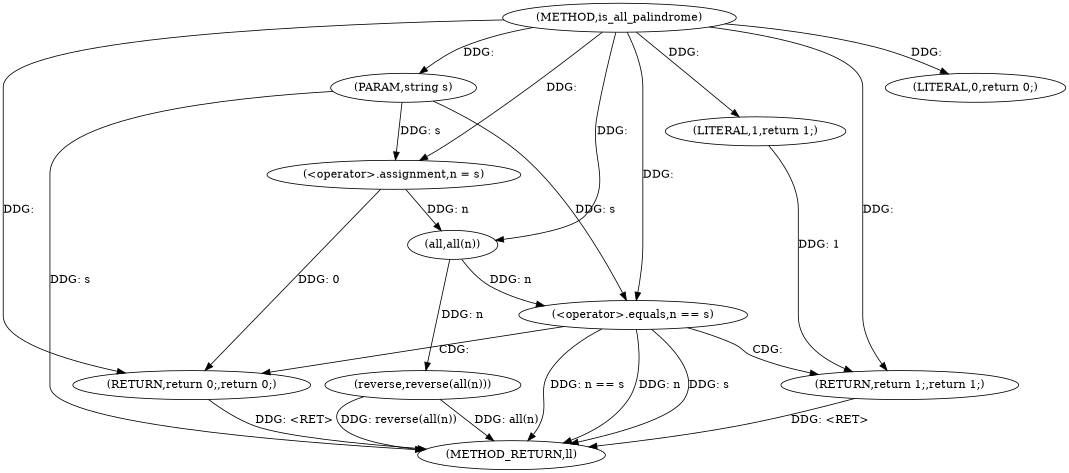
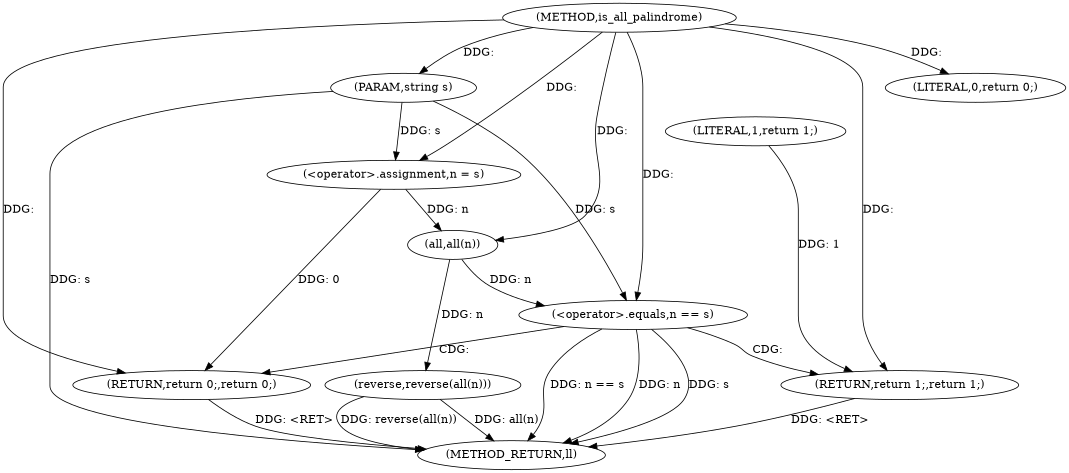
edge "(METHOD,is_all_palindrome)" -> "(LITERAL,1,return 1;)": removed, label "DDG:"
